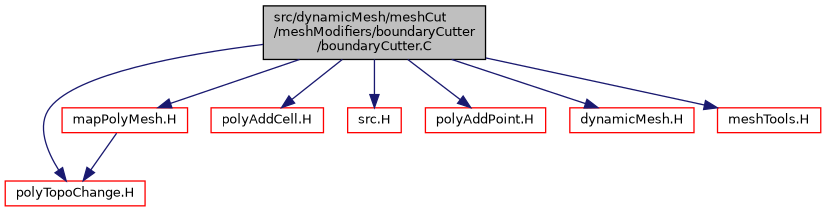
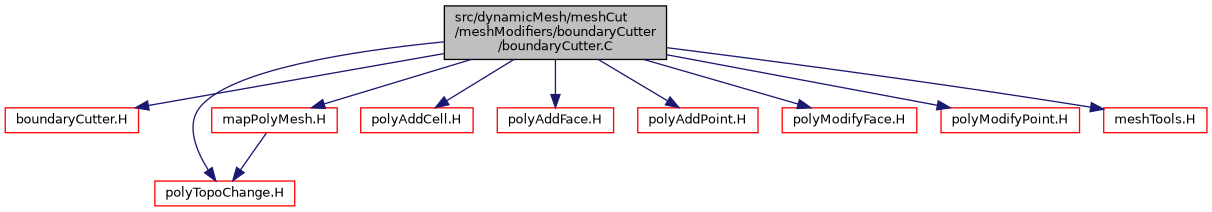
node "boundaryCutter.H": added
node "src.H": label "src.H" -> "polyAddFace.H"
node "dynamicMesh.H": label "dynamicMesh.H" -> "polyModifyPoint.H"
node "polyModifyFace.H": added
